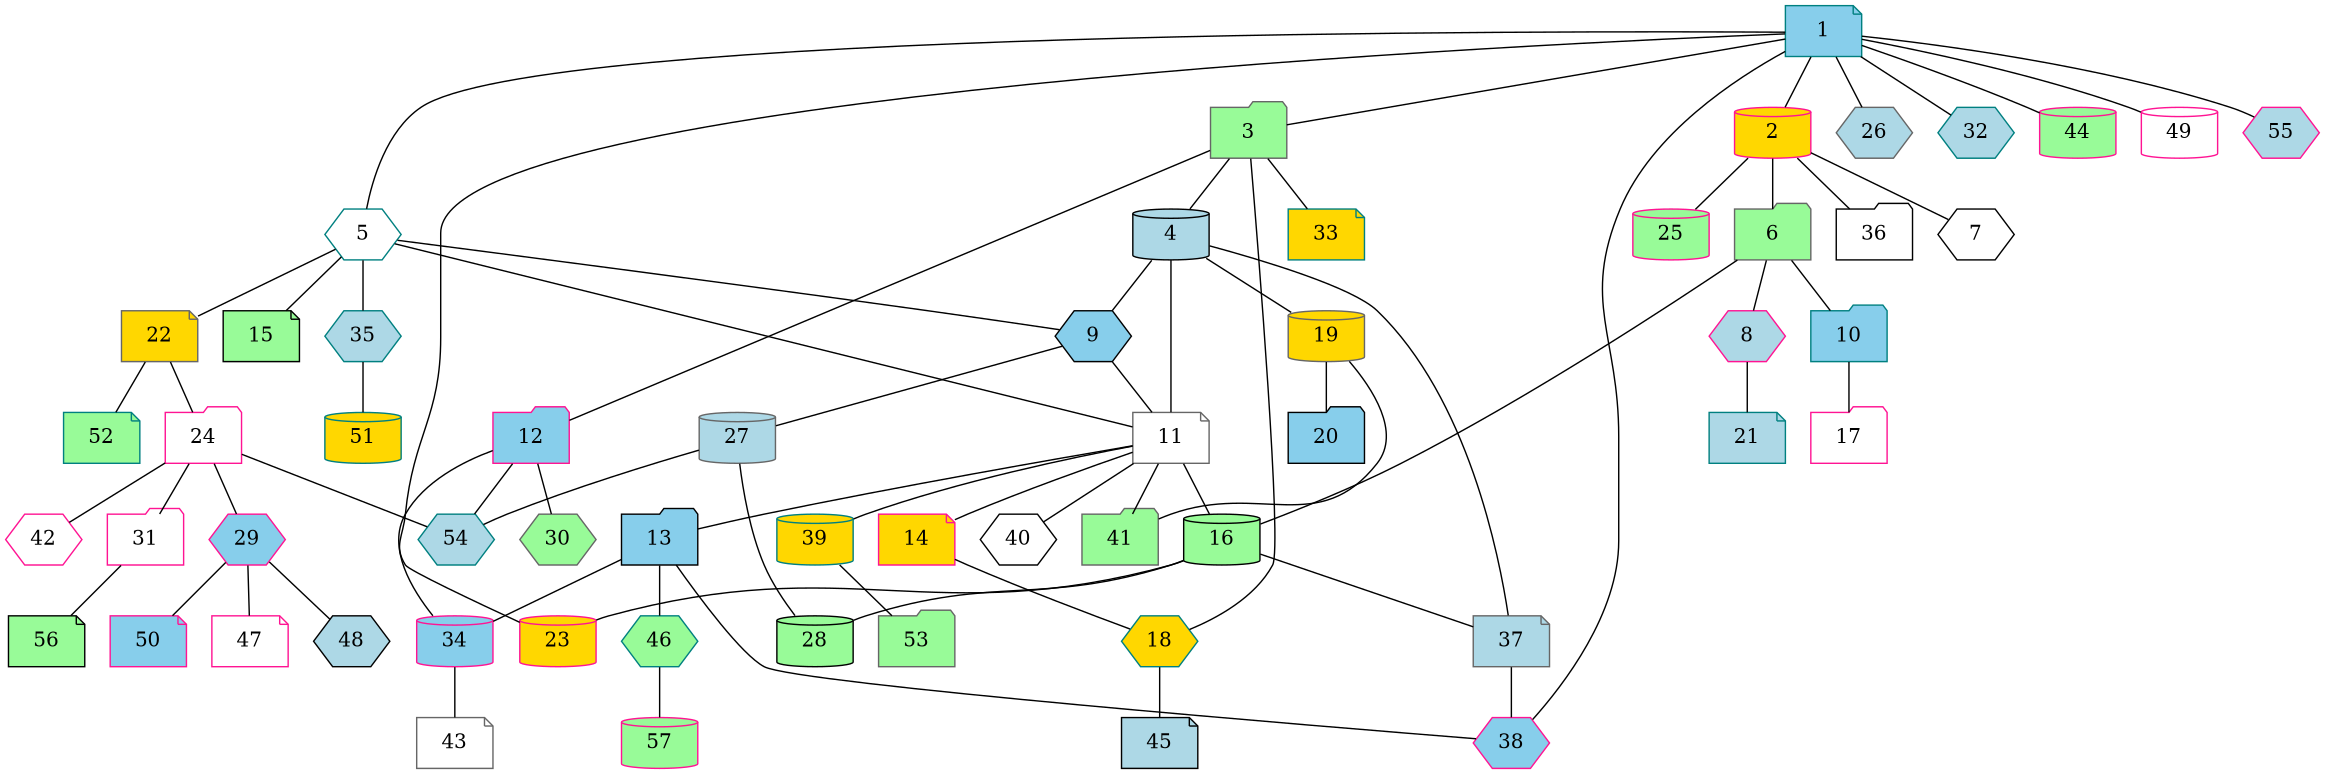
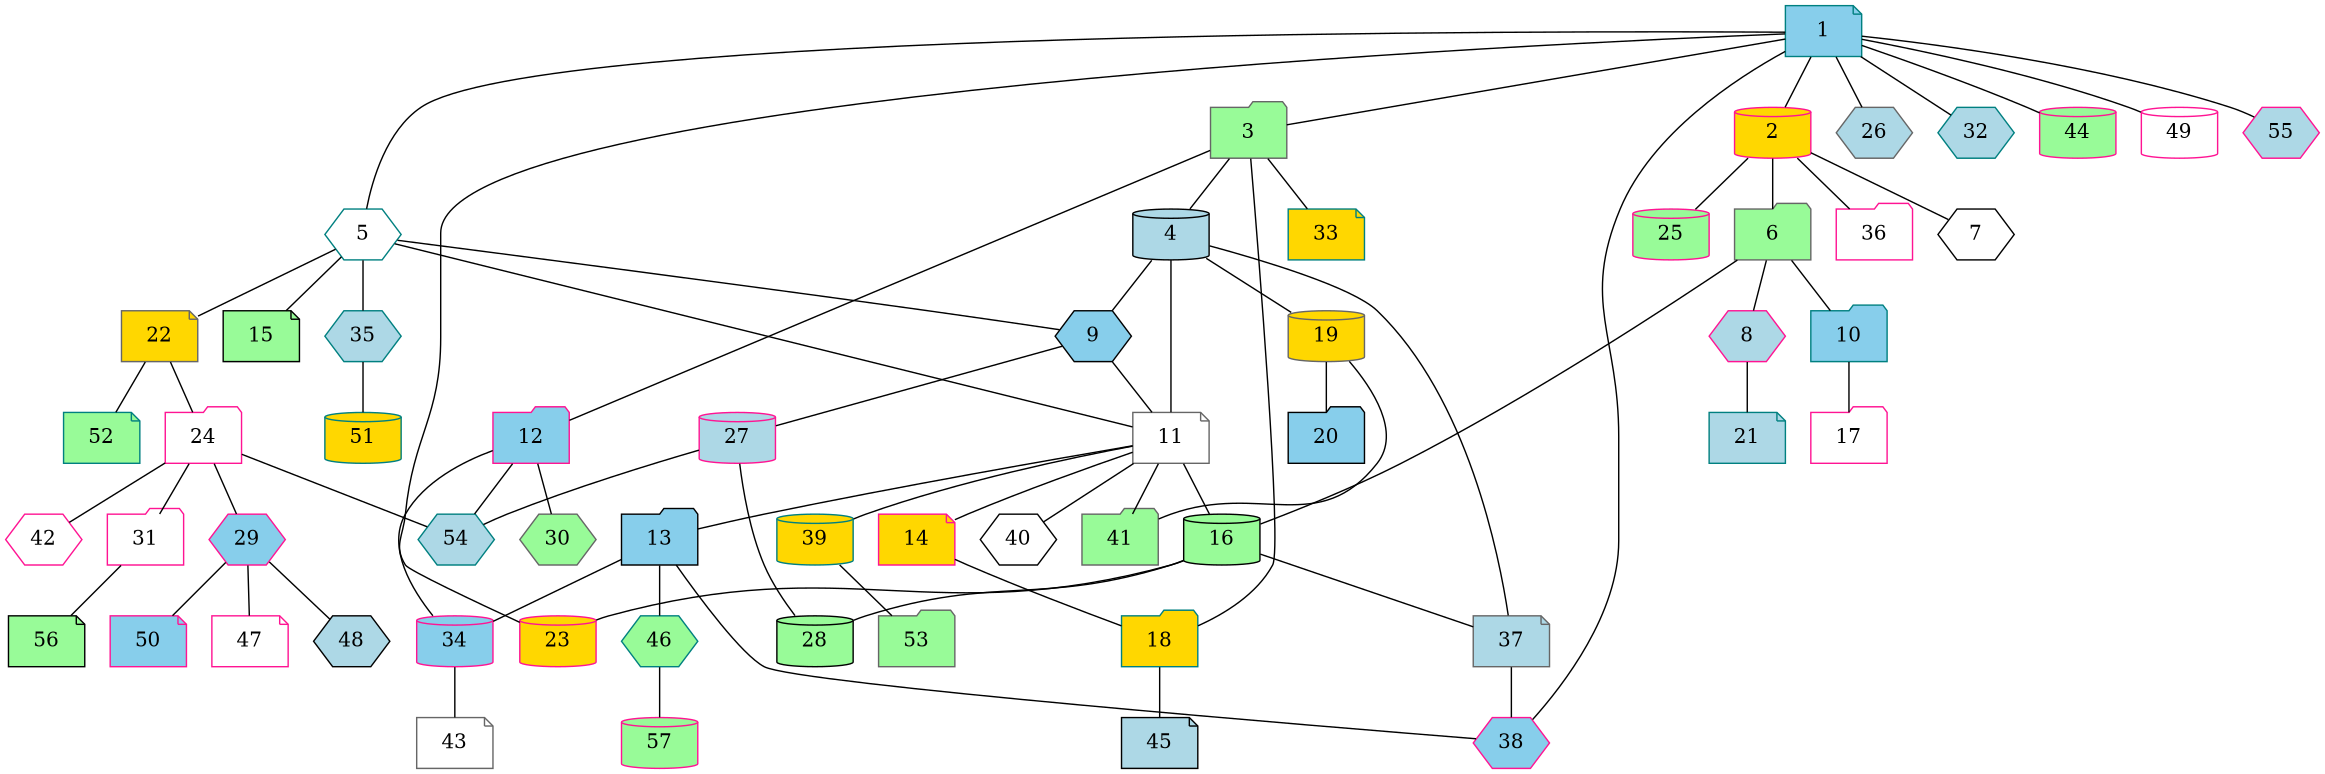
node "36": color black -> deeppink
node "27": color gray40 -> deeppink
node "18": shape hexagon -> folder
